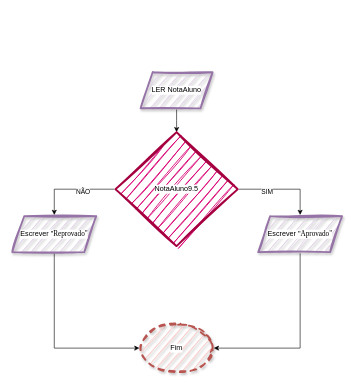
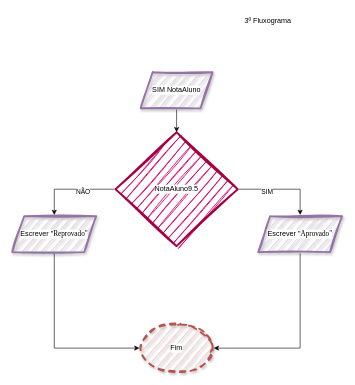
node "3º Fluxograma": added
node "LER NotaAluno": label "LER NotaAluno" -> "SIM NotaAluno"
